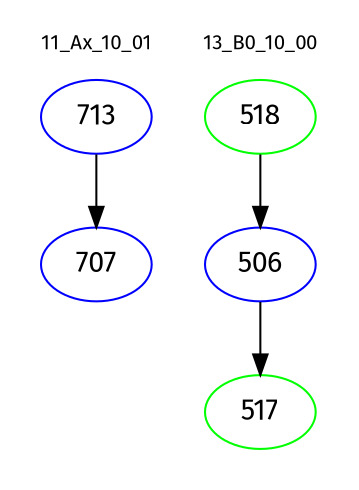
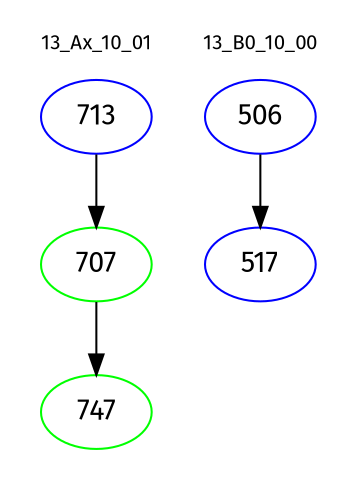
cluster "11_Ax_10_01": label "11_Ax_10_01" -> "13_Ax_10_01"
node "518": removed
node "707": color blue -> green
node "747": added
node "517": color green -> blue
